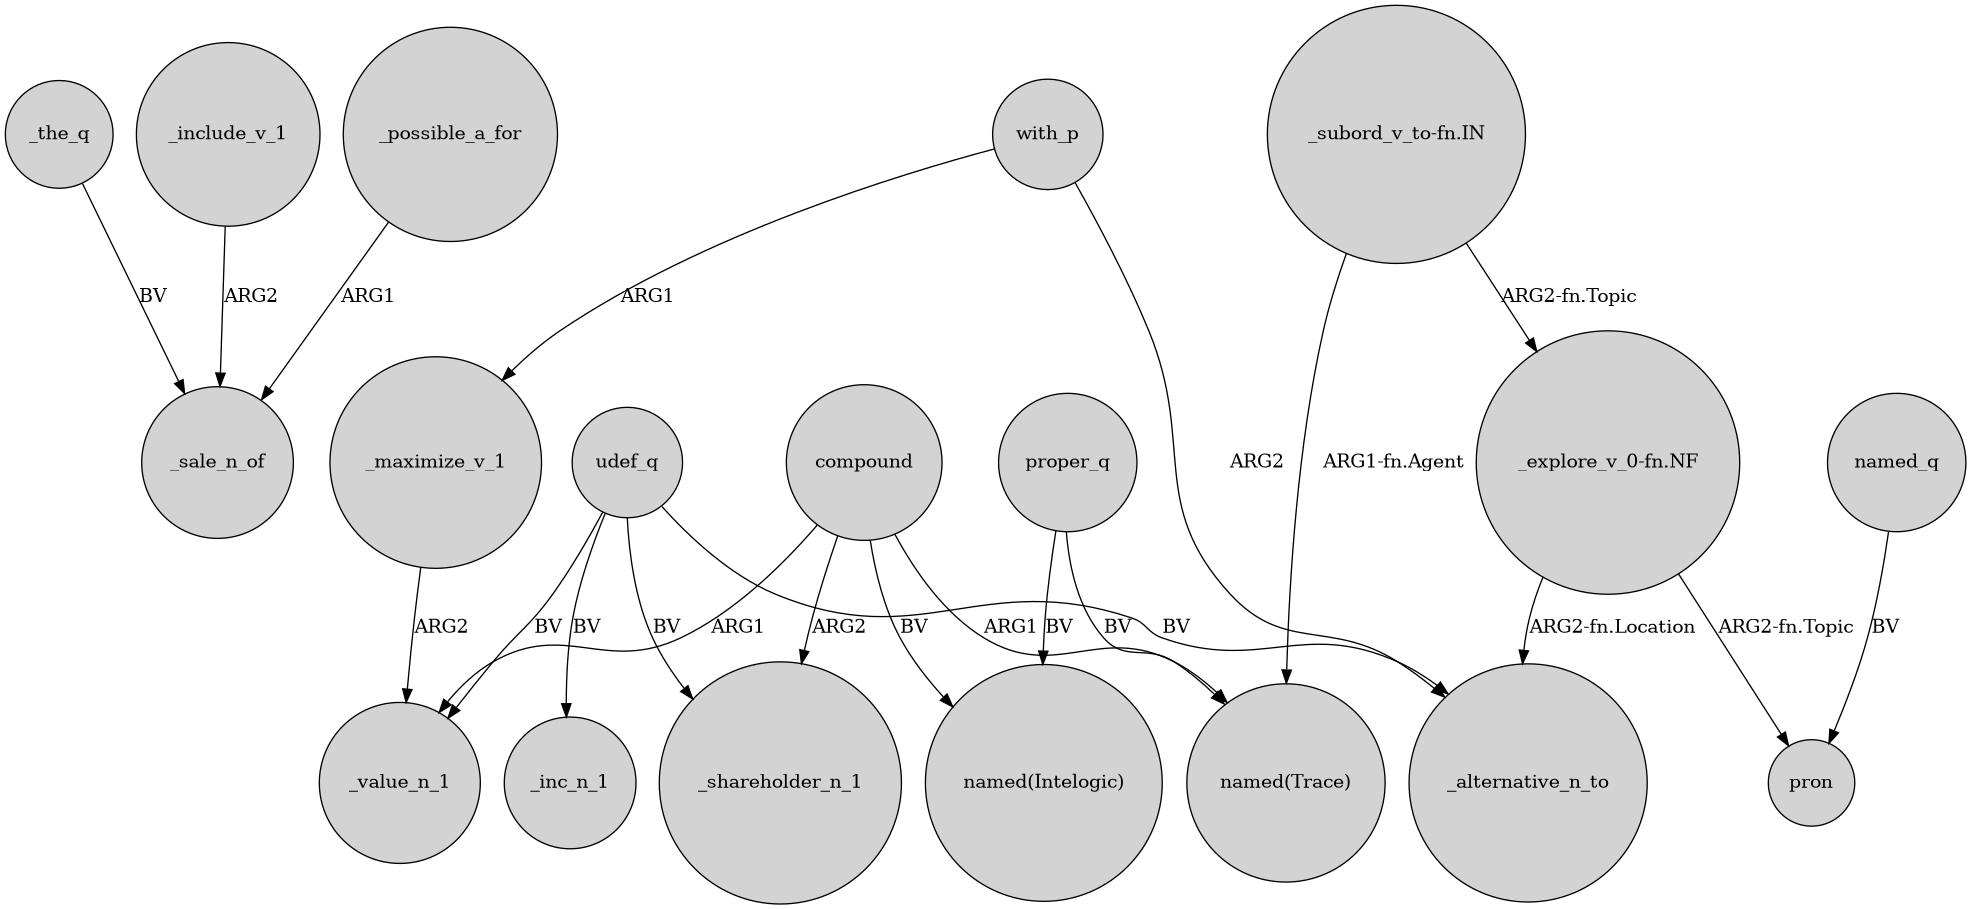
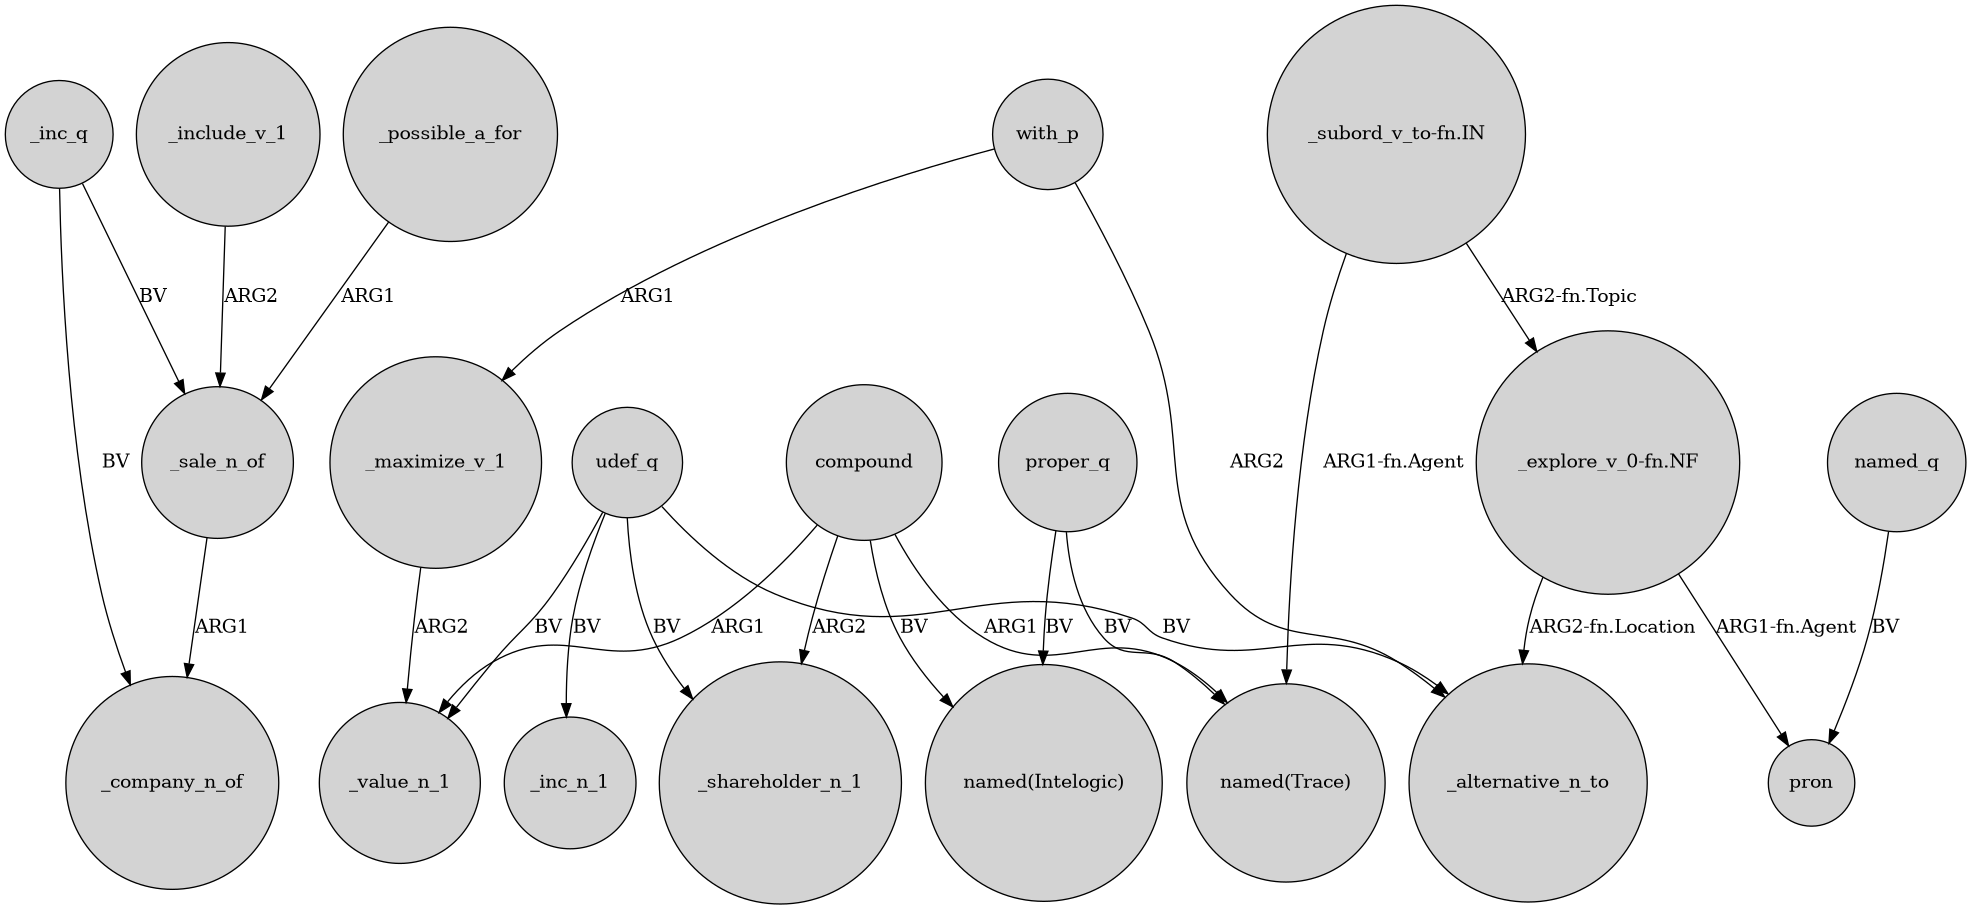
node "_the_q": label "_the_q" -> "_inc_q"
edge "_explore_v_0-fn.NF" -> "pron": label "ARG2-fn.Topic" -> "ARG1-fn.Agent"
node "_company_n_of": added
